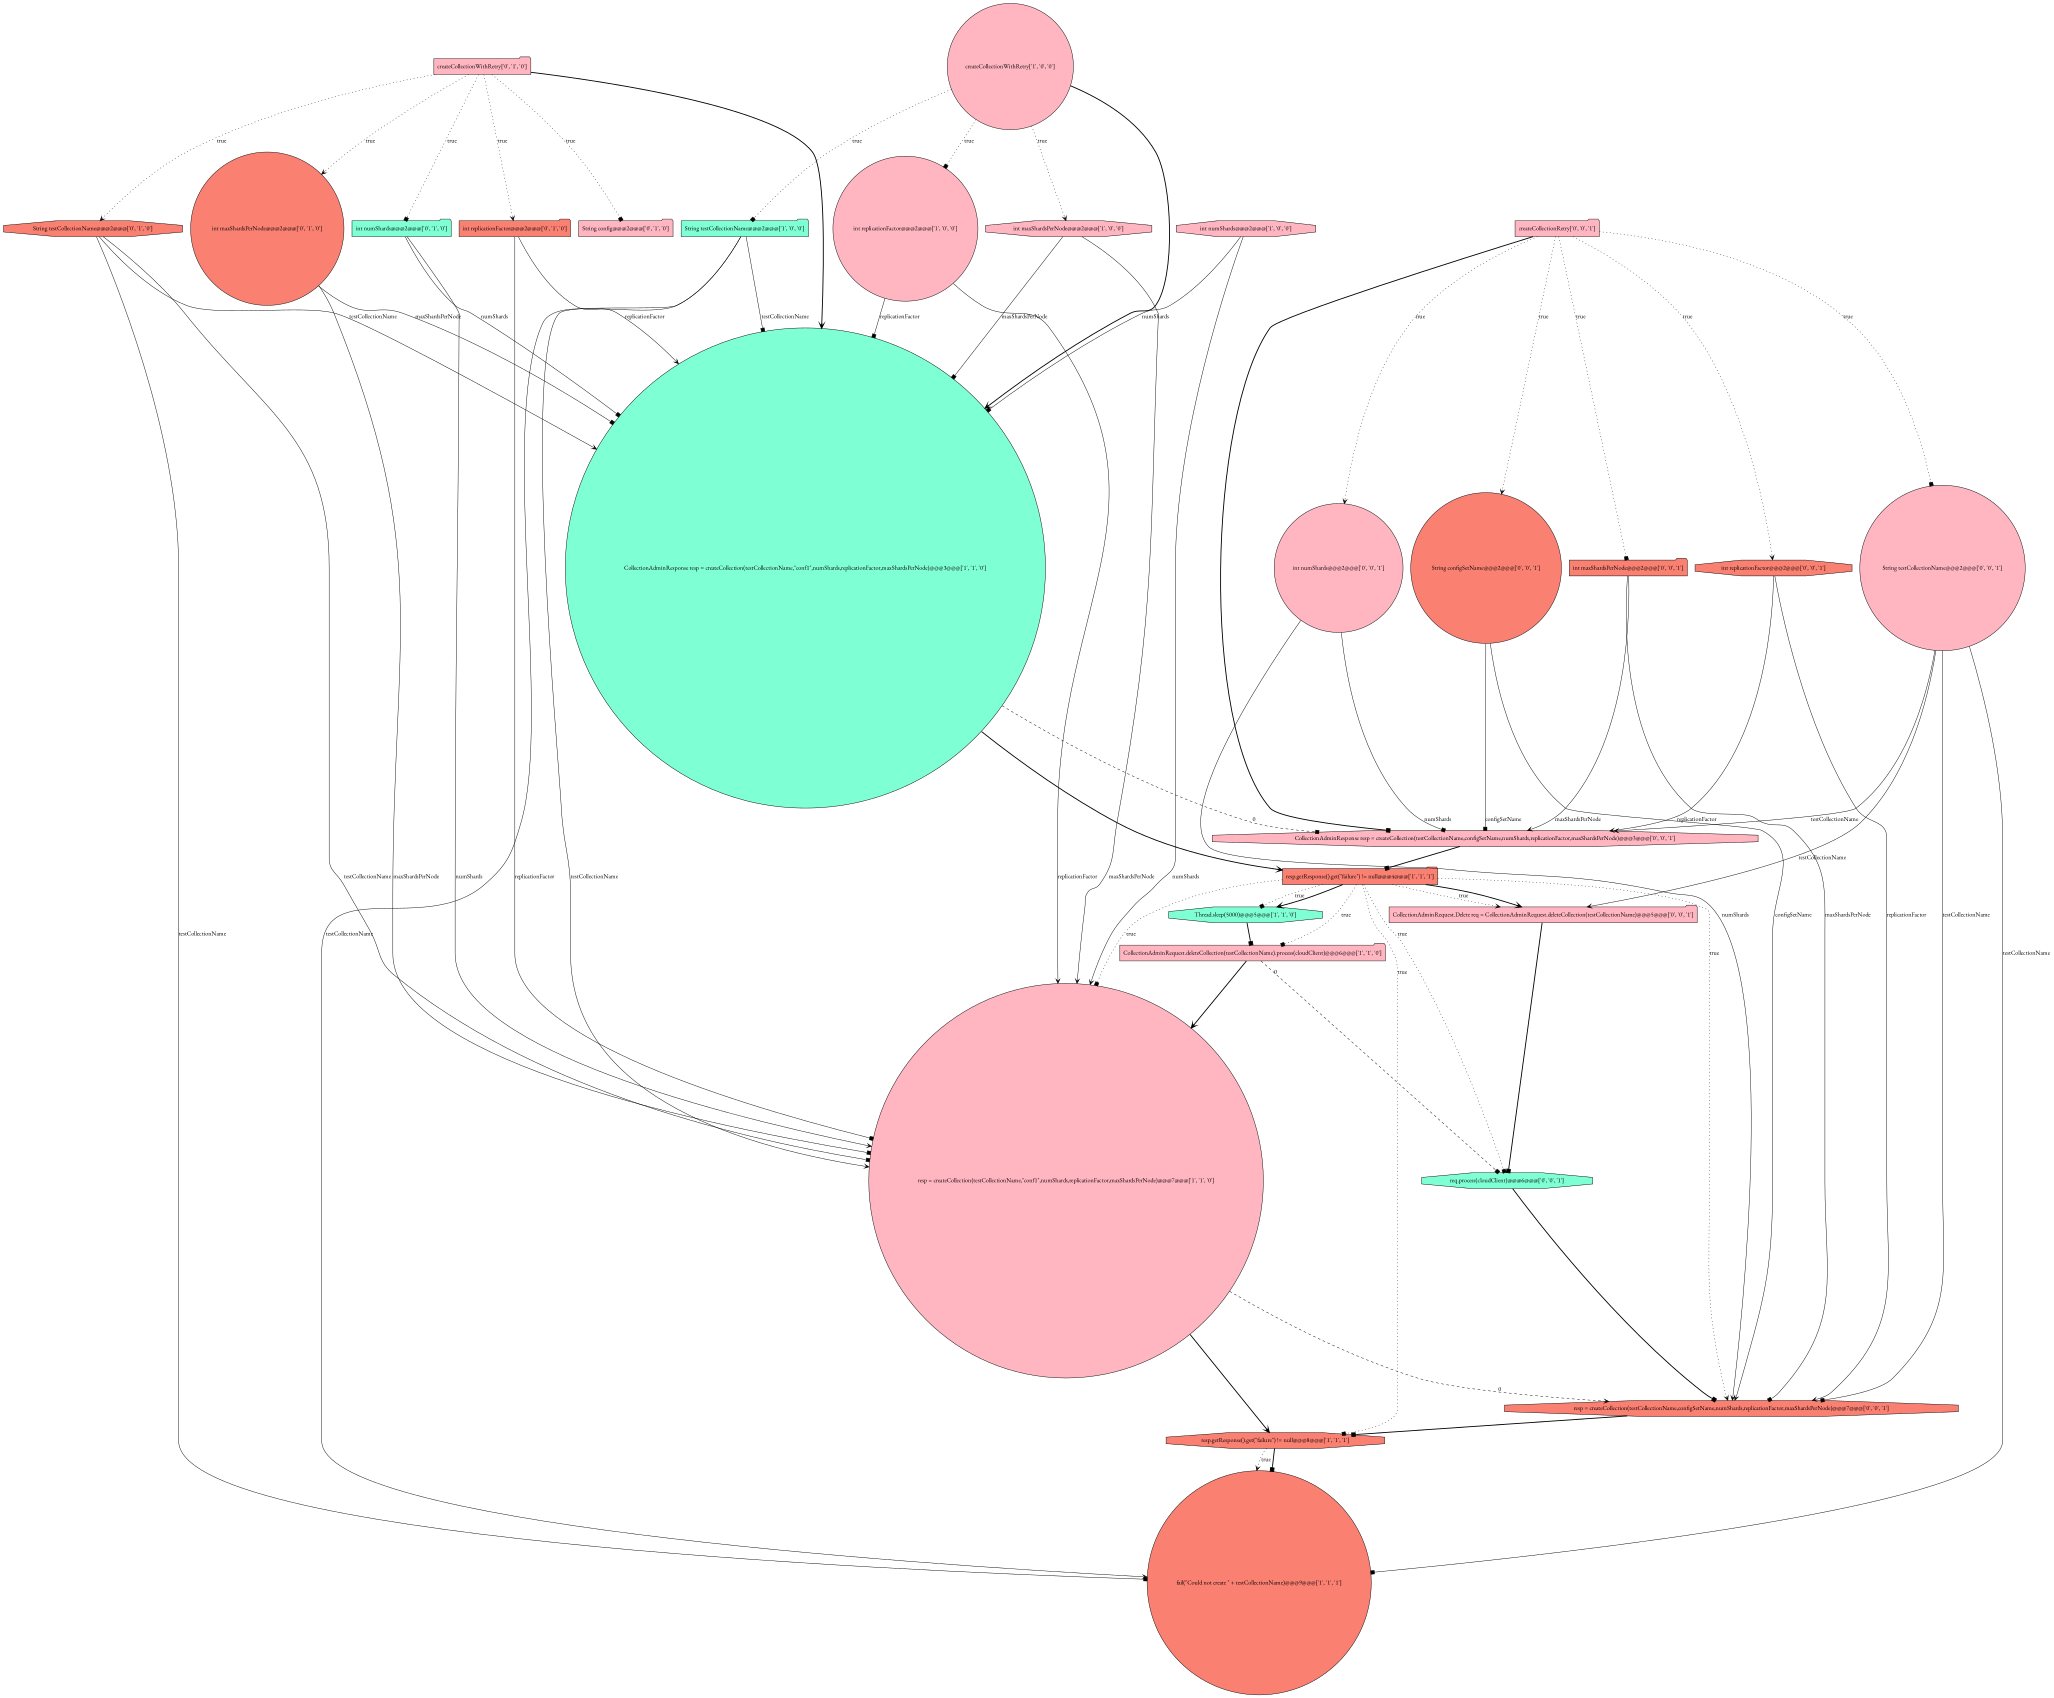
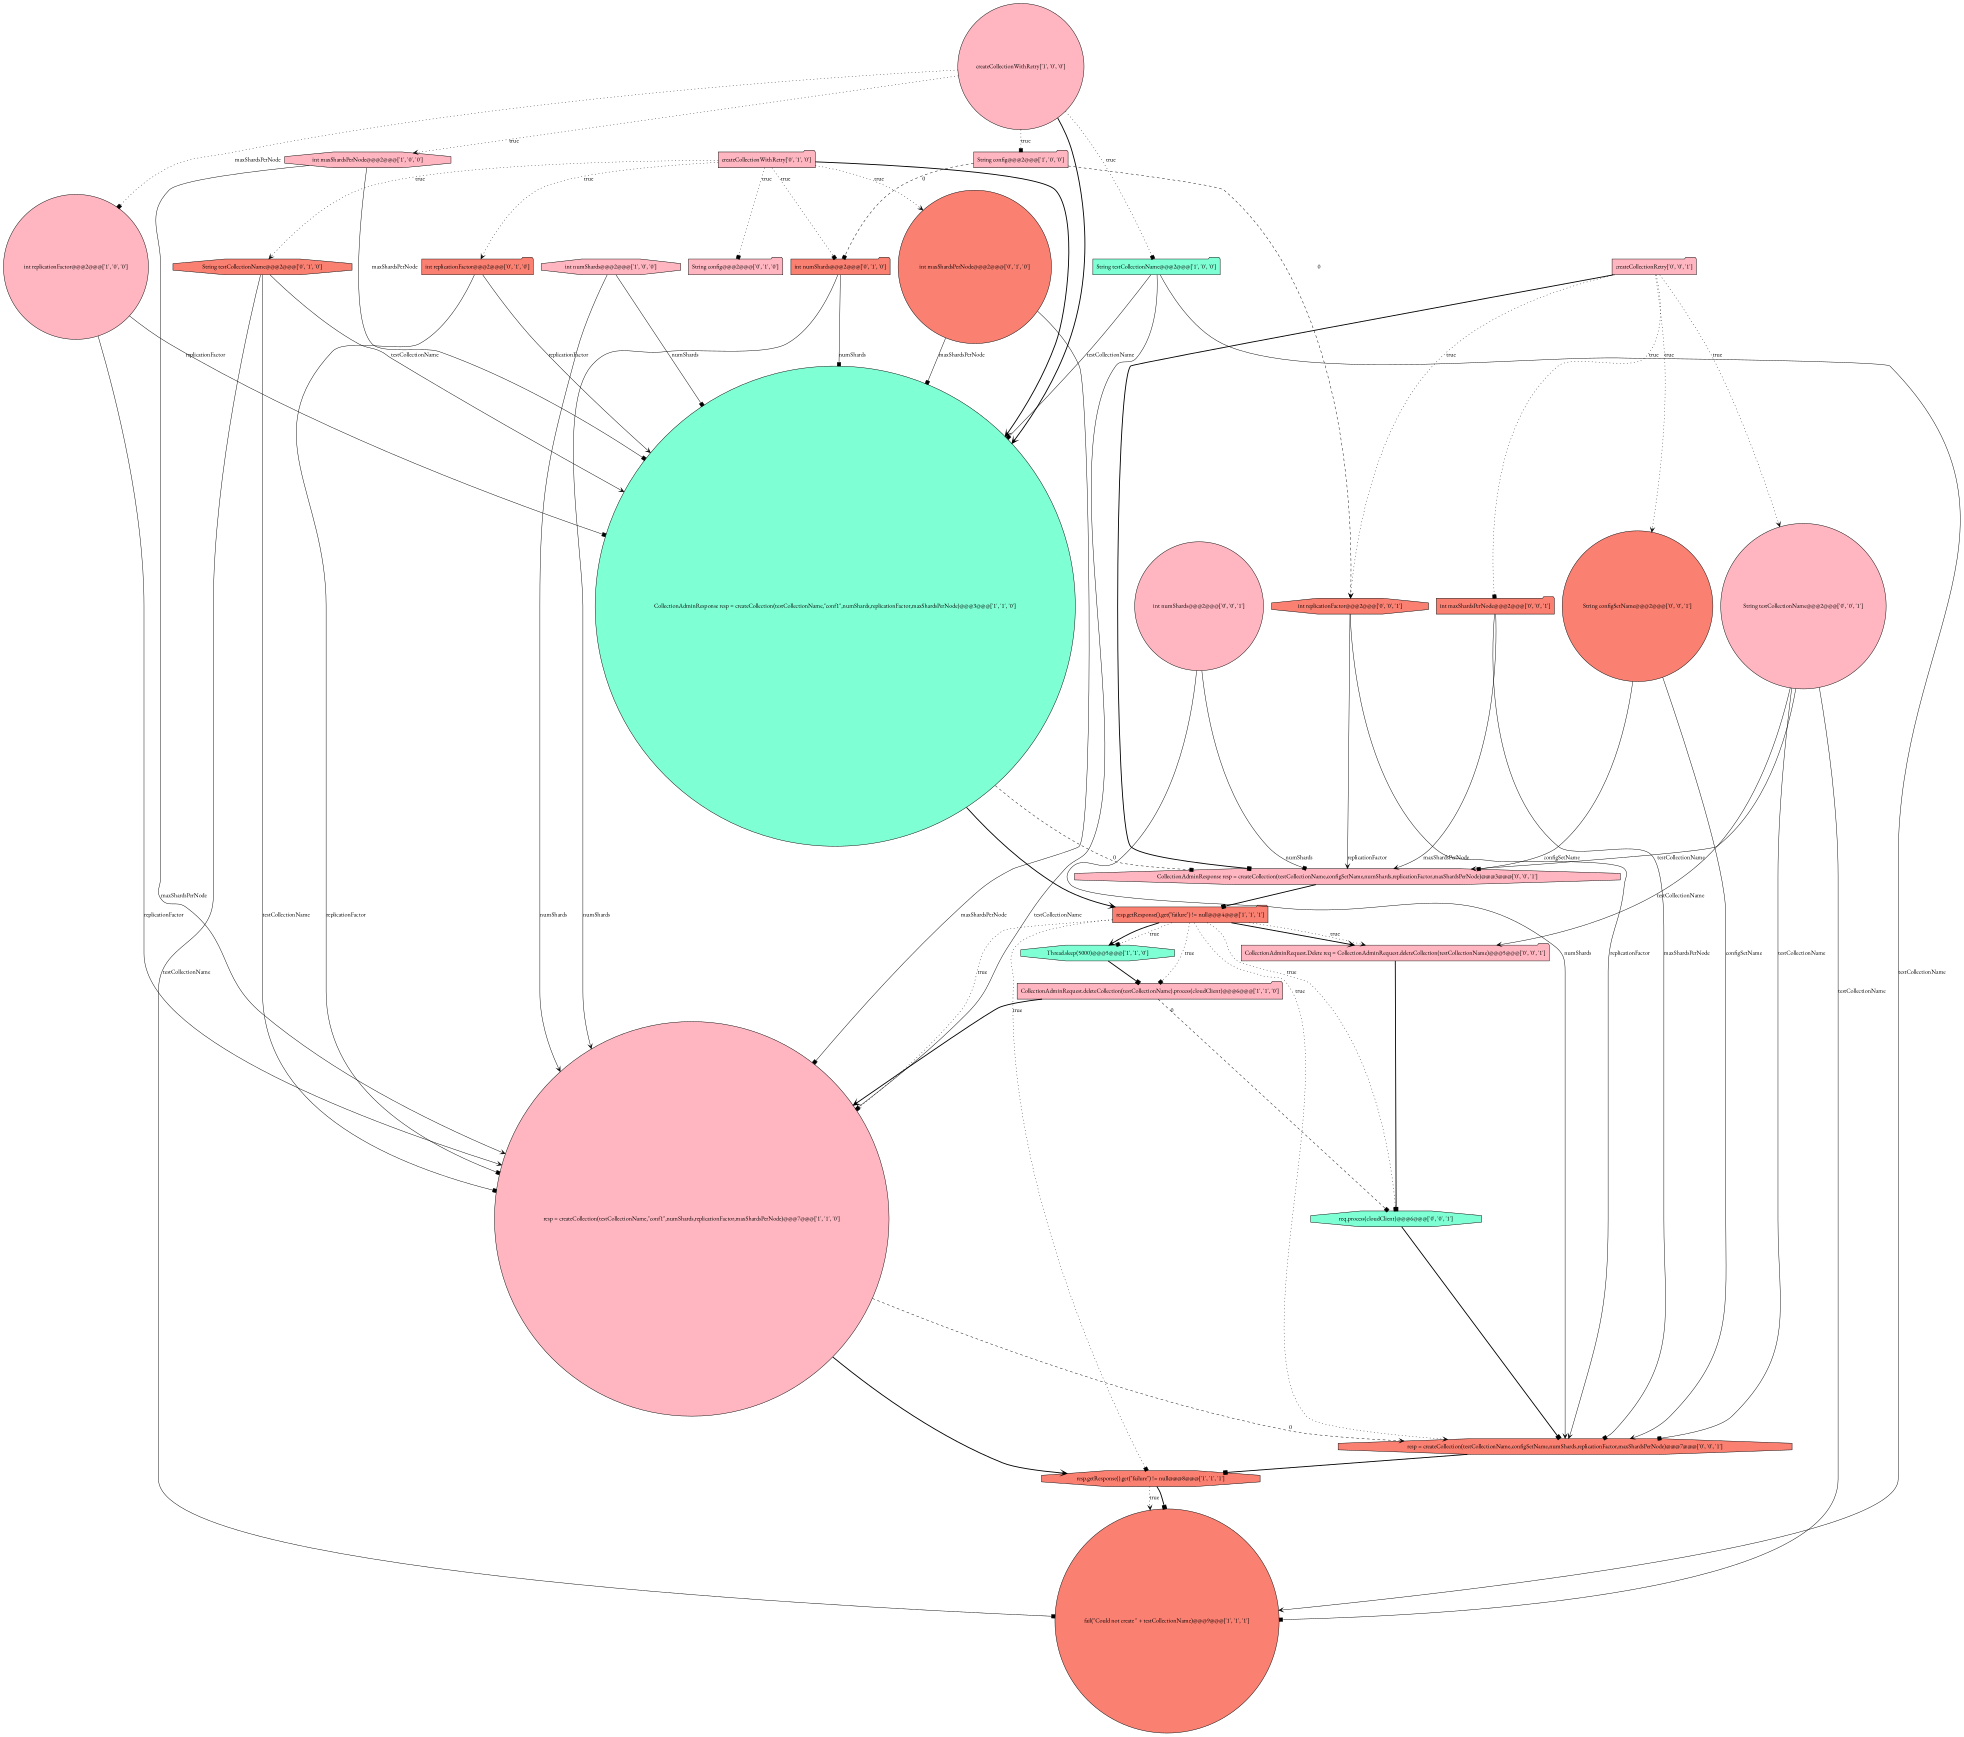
edge "createCollectionWithRetry['1', '0', '0']" -> "int replicationFactor@@@2@@@['1', '0', '0']": label "true" -> "maxShardsPerNode"
node "String config@@@2@@@['1', '0', '0']": added
node "int numShards@@@2@@@['0', '1', '0']": fillcolor aquamarine -> salmon
edge "createCollectionRetry['0', '0', '1']" -> "String testCollectionName@@@2@@@['0', '0', '1']": arrowhead box -> vee
edge "createCollectionRetry['0', '0', '1']" -> "int numShards@@@2@@@['0', '0', '1']": removed, label "true"
